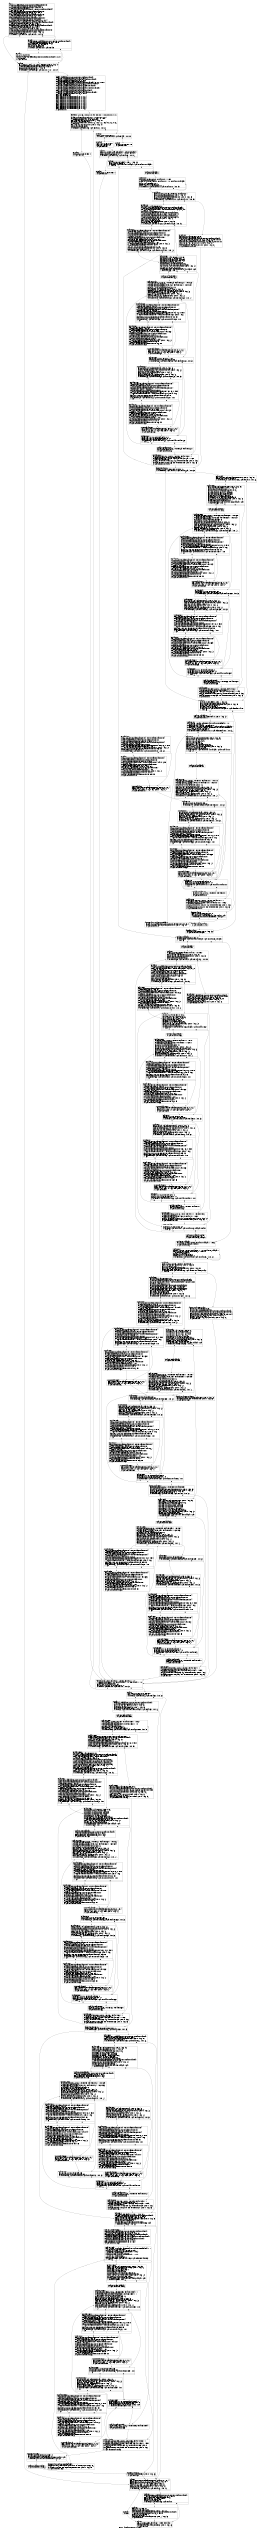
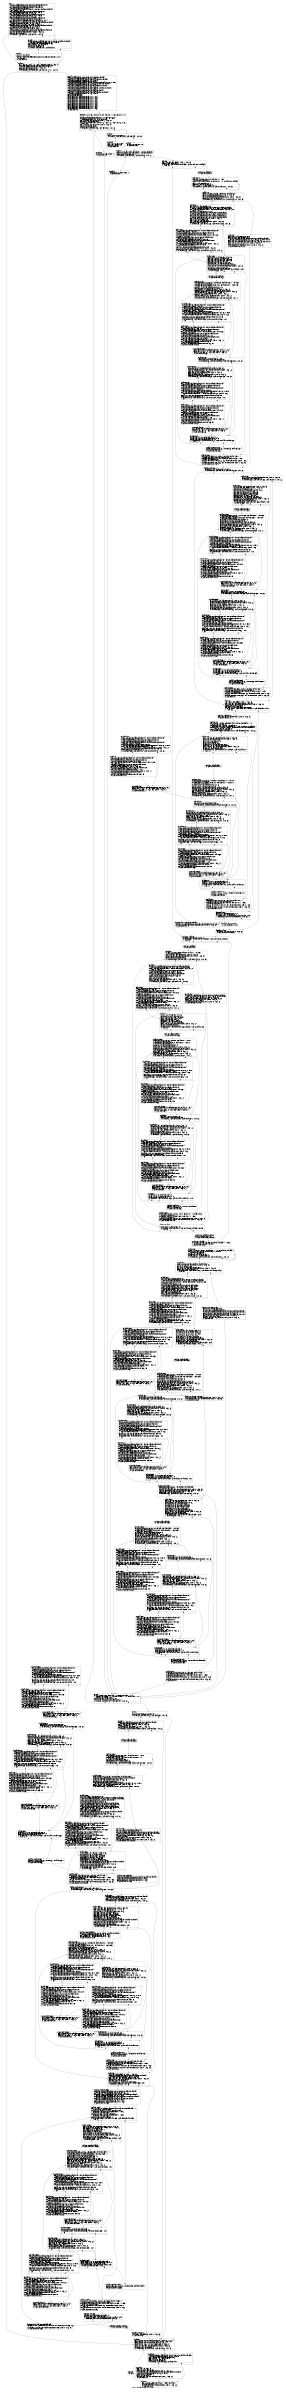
node "if.then.i166:": text "br label %dump_buffer.exit171" -> "br label %preheader_buffer.exit171"
node "while.body.i637:": removed
node "if.then.i744:": text "... %prom.i402, align 8, !tbaa !37" -> "... %cinfo.i402, align 8, !tbaa !37"
